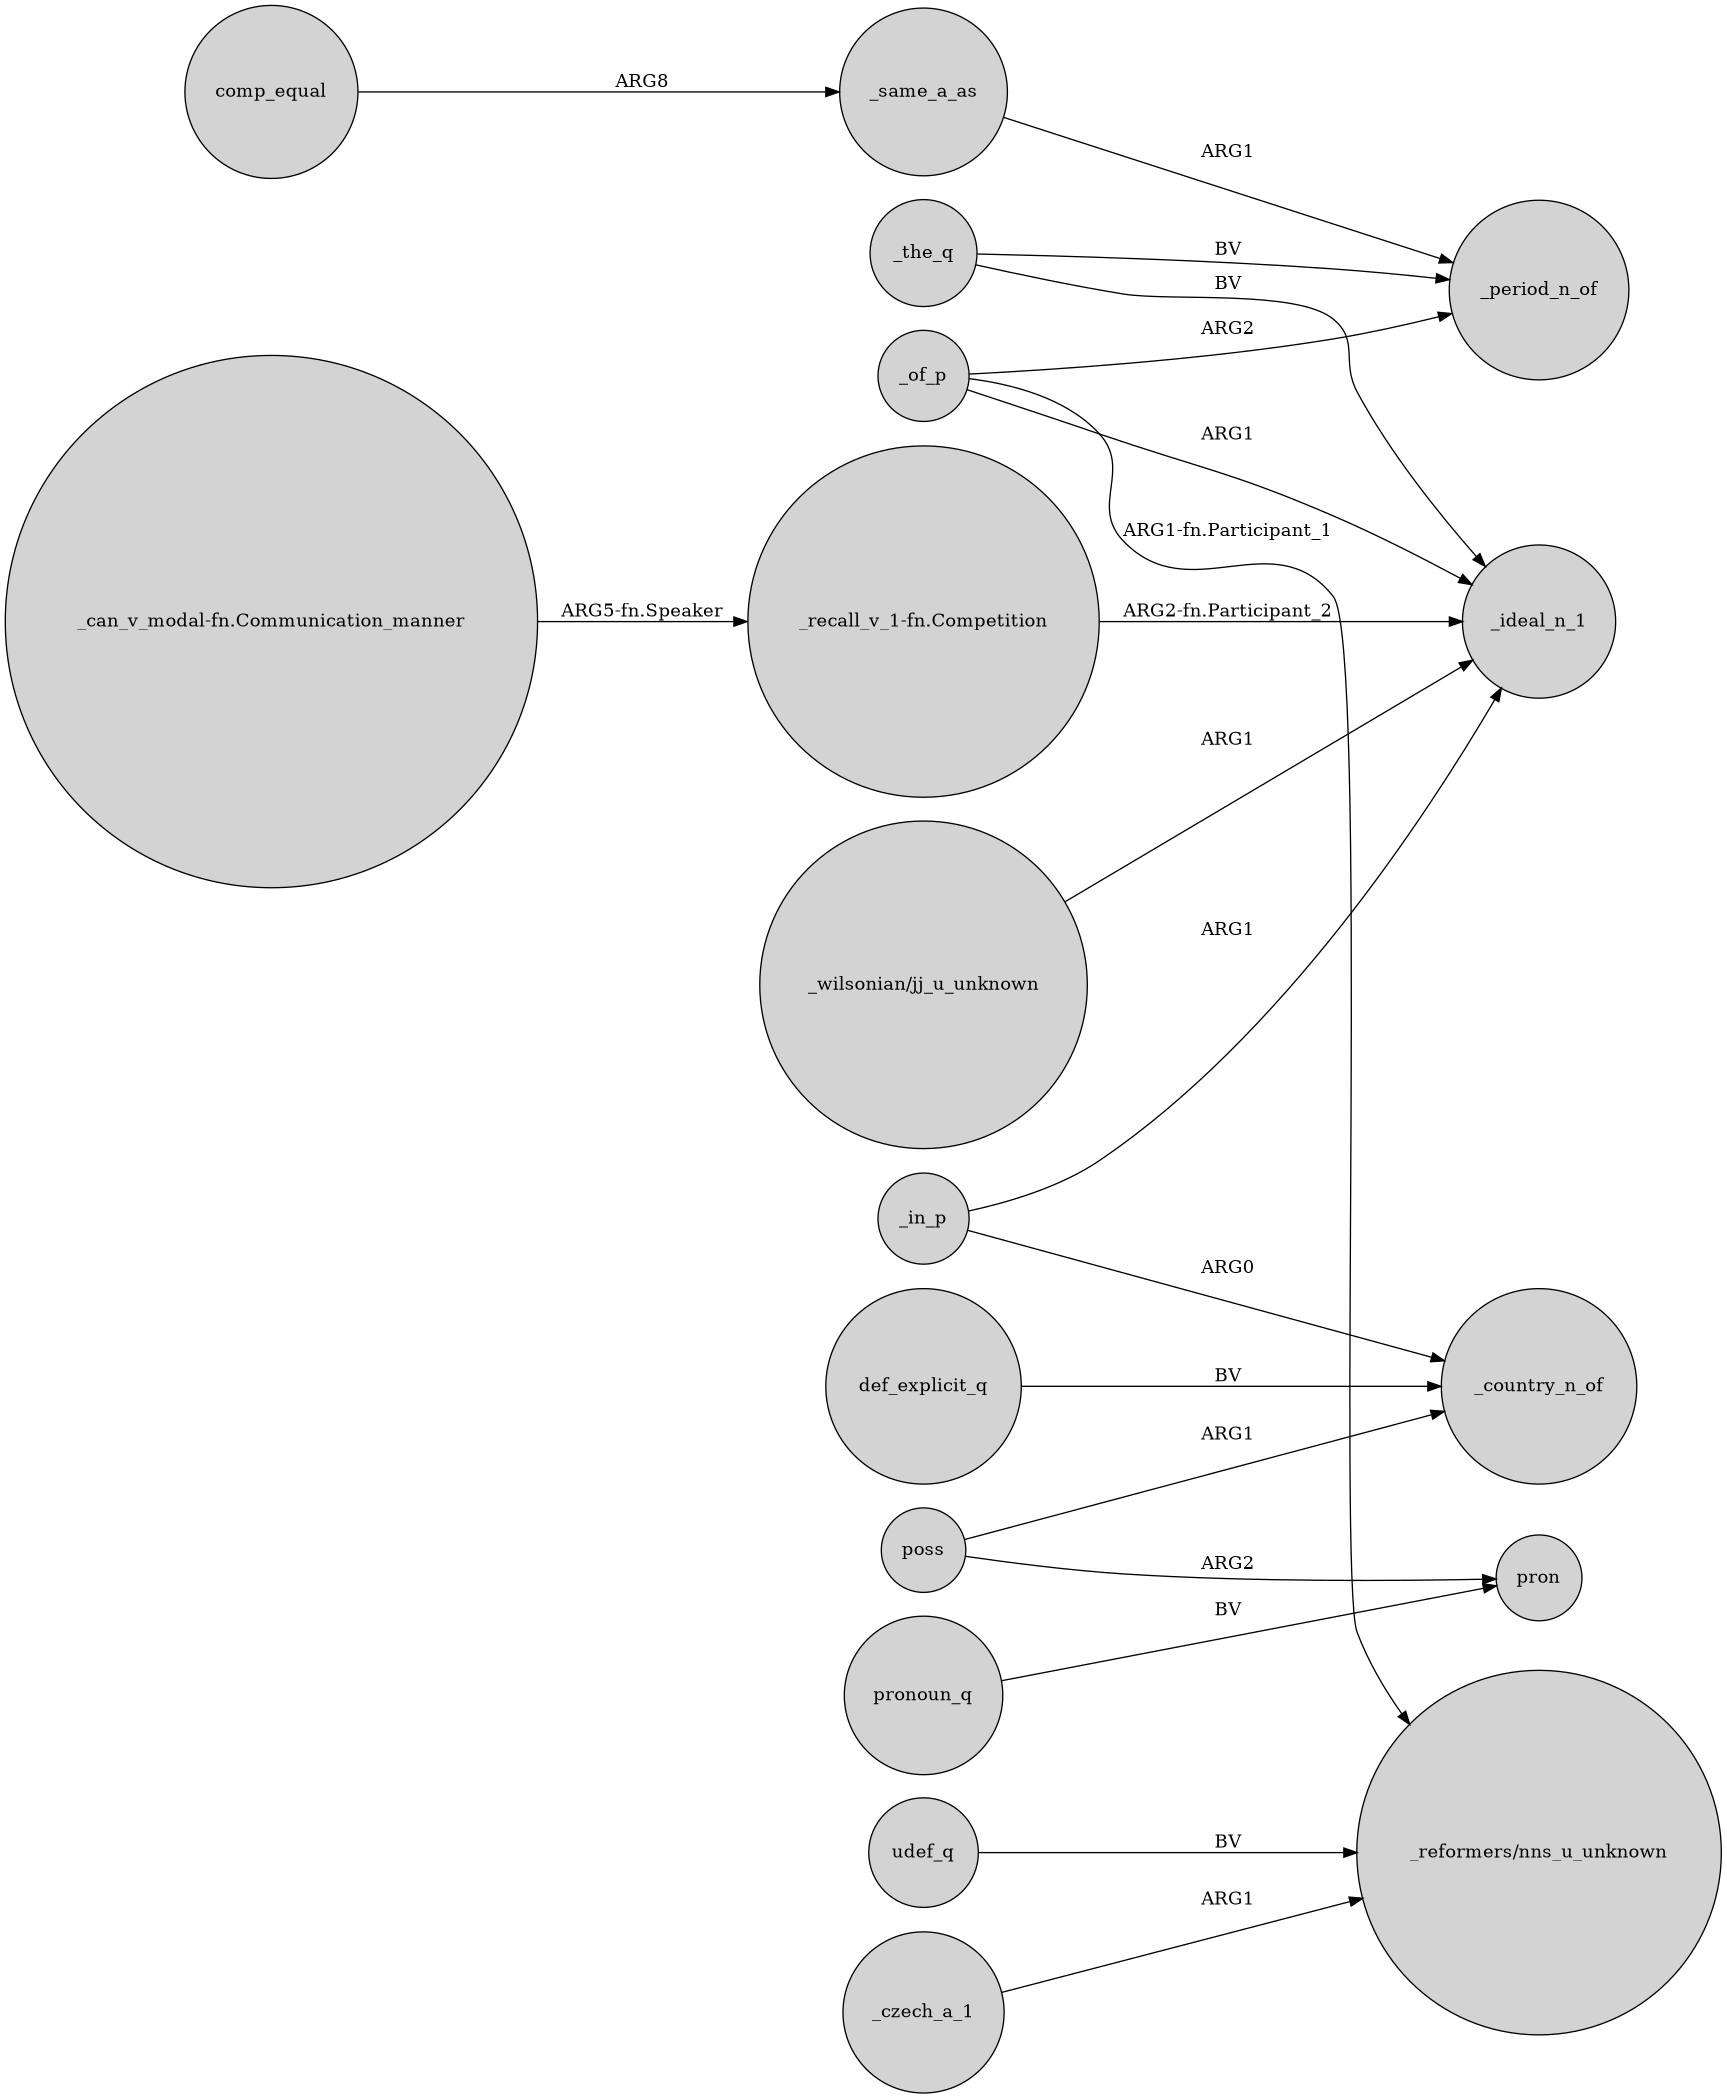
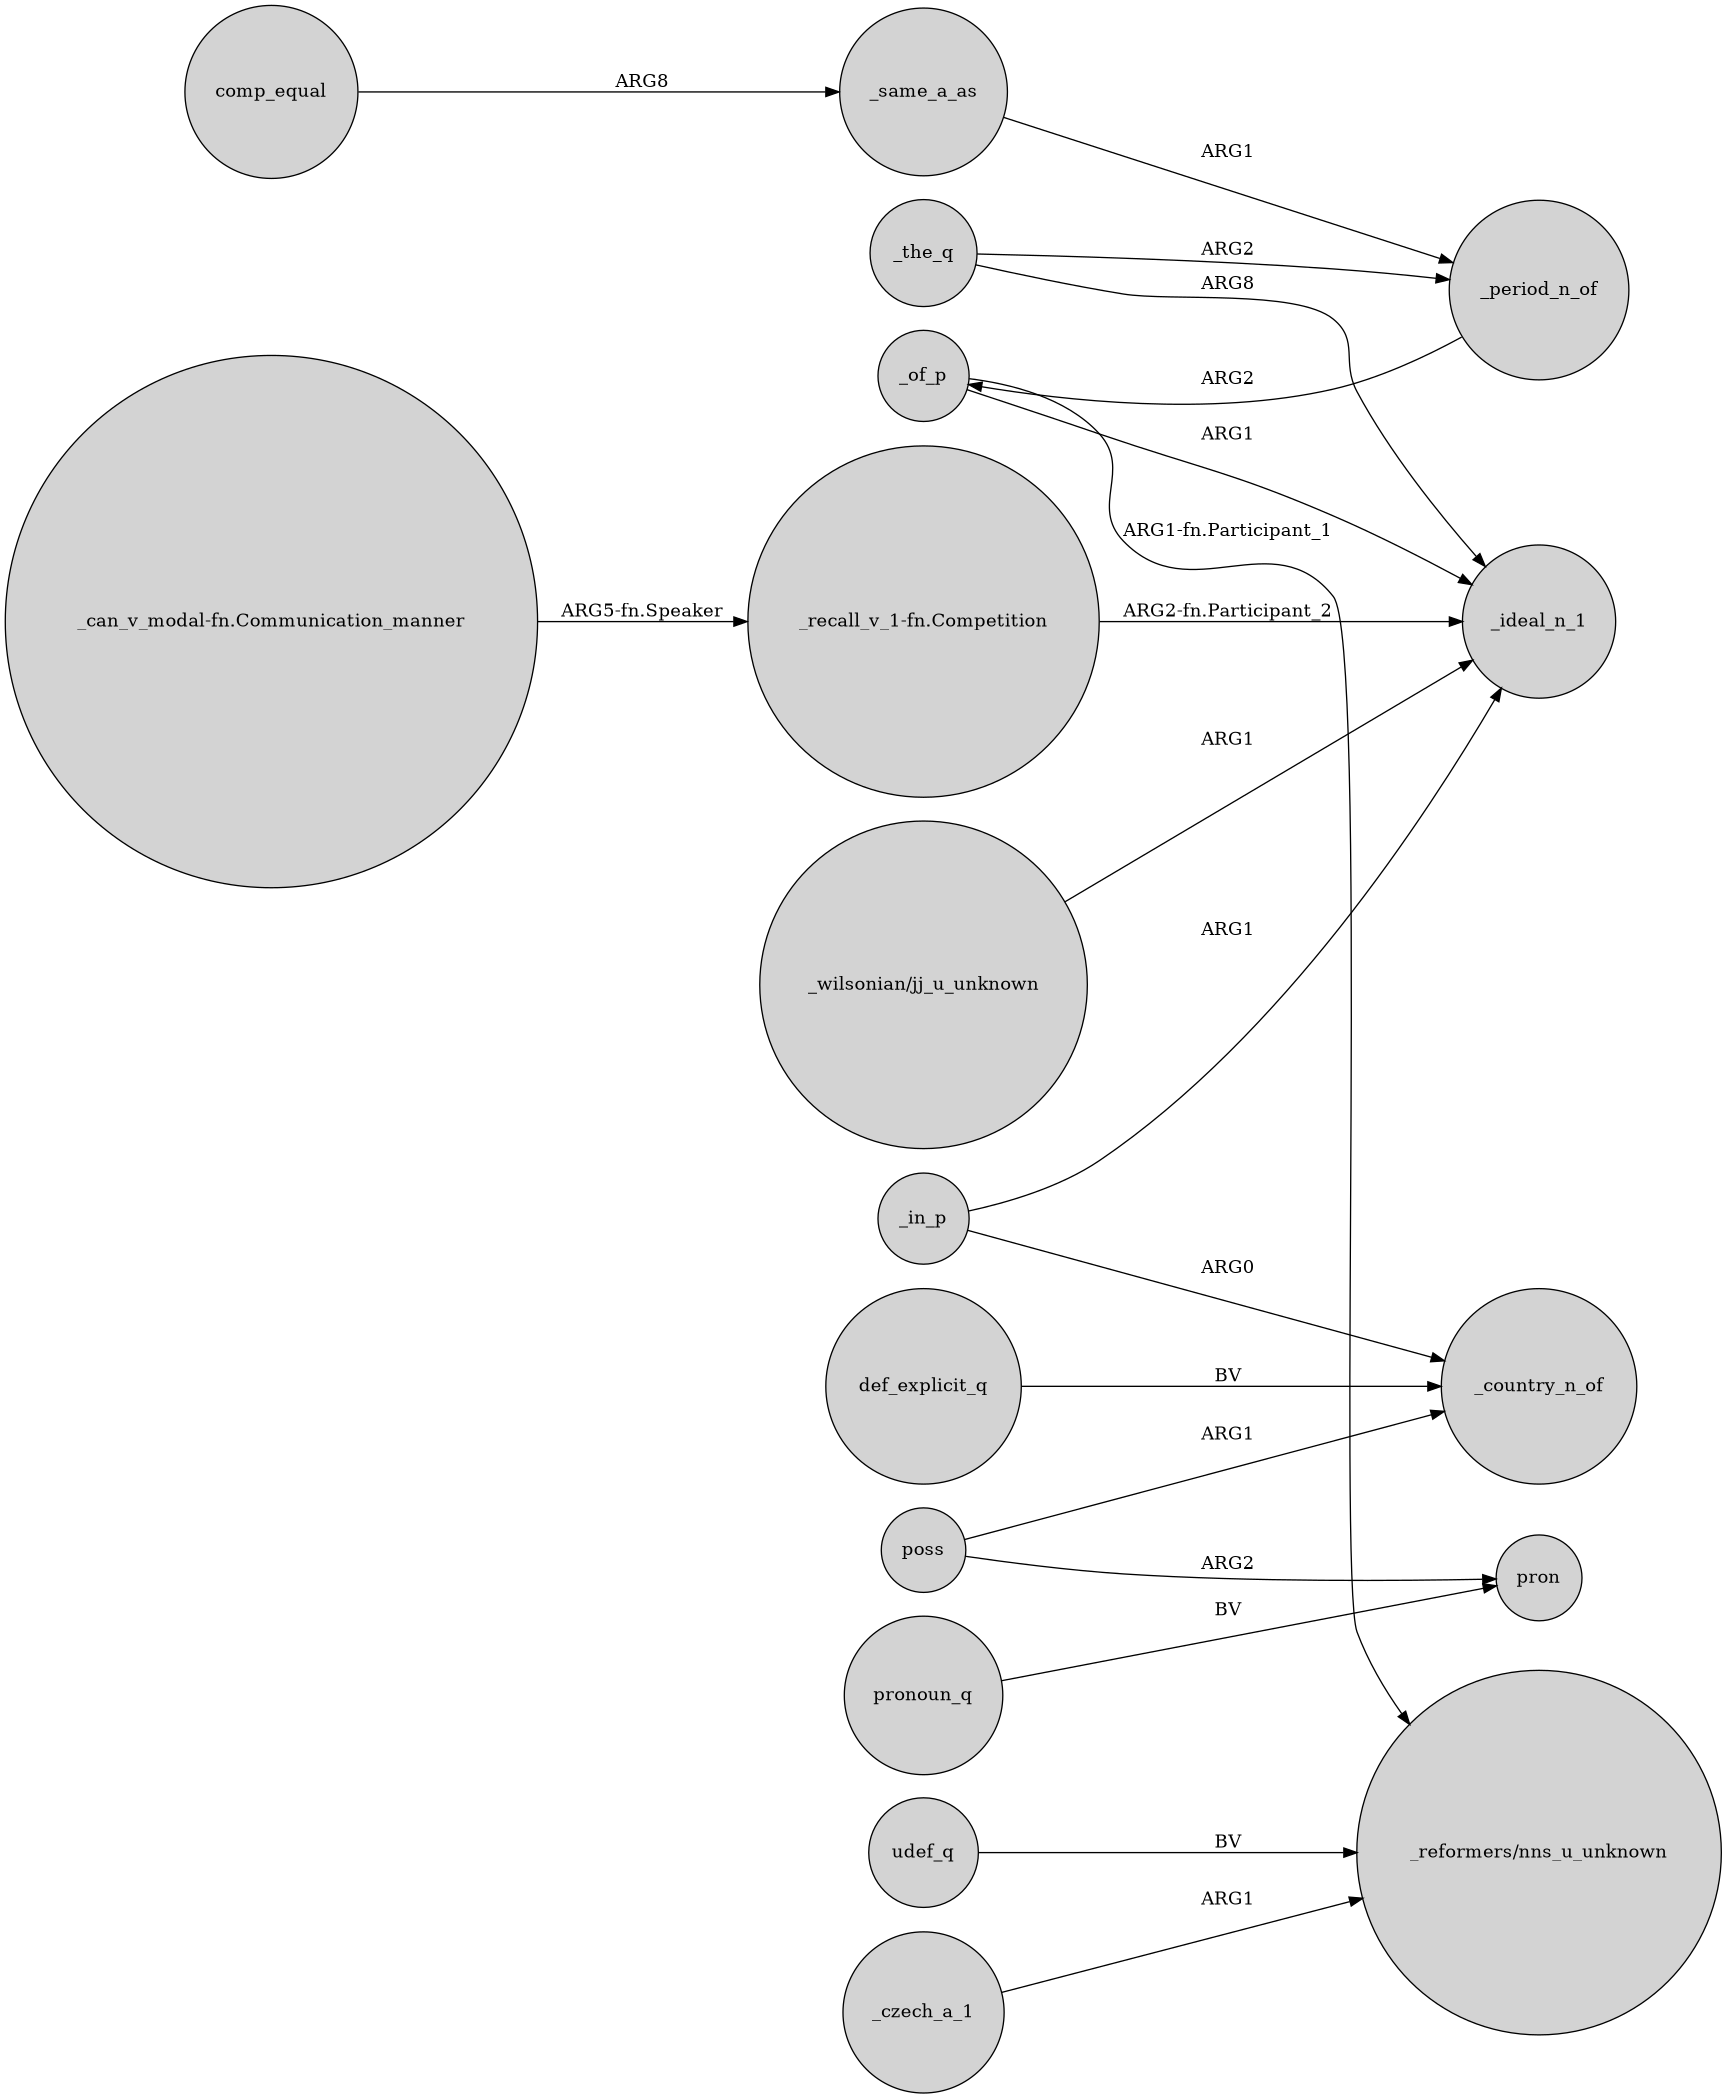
edge "_the_q" -> "_period_n_of": label "BV" -> "ARG2"
edge "_the_q" -> "_ideal_n_1": label "BV" -> "ARG8"
edge "_of_p" -> "_period_n_of": reversed
